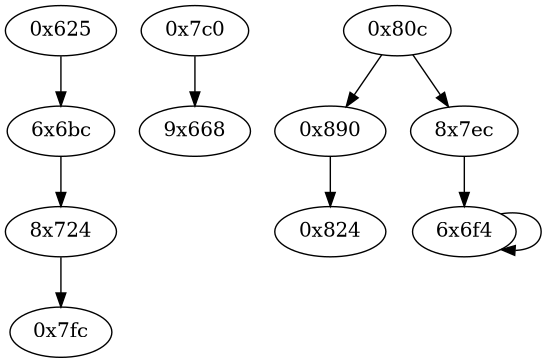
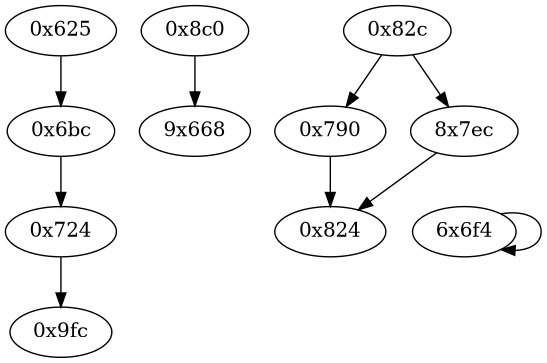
node "0x7c0": label "0x7c0" -> "0x8c0"
node "0x80c": label "0x80c" -> "0x82c"
node "6x6bc": label "6x6bc" -> "0x6bc"
node "0x890": label "0x890" -> "0x790"
edge "8x7ec" -> "6x6f4": now "8x7ec" -> "0x824"
node "8x724": label "8x724" -> "0x724"
node "0x7fc": label "0x7fc" -> "0x9fc"
